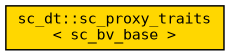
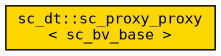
node "sc_dt::sc_proxy_traits < sc_bv_base >": label "sc_dt::sc_proxy_traits < sc_bv_base >" -> "sc_dt::sc_proxy_proxy < sc_bv_base >"
